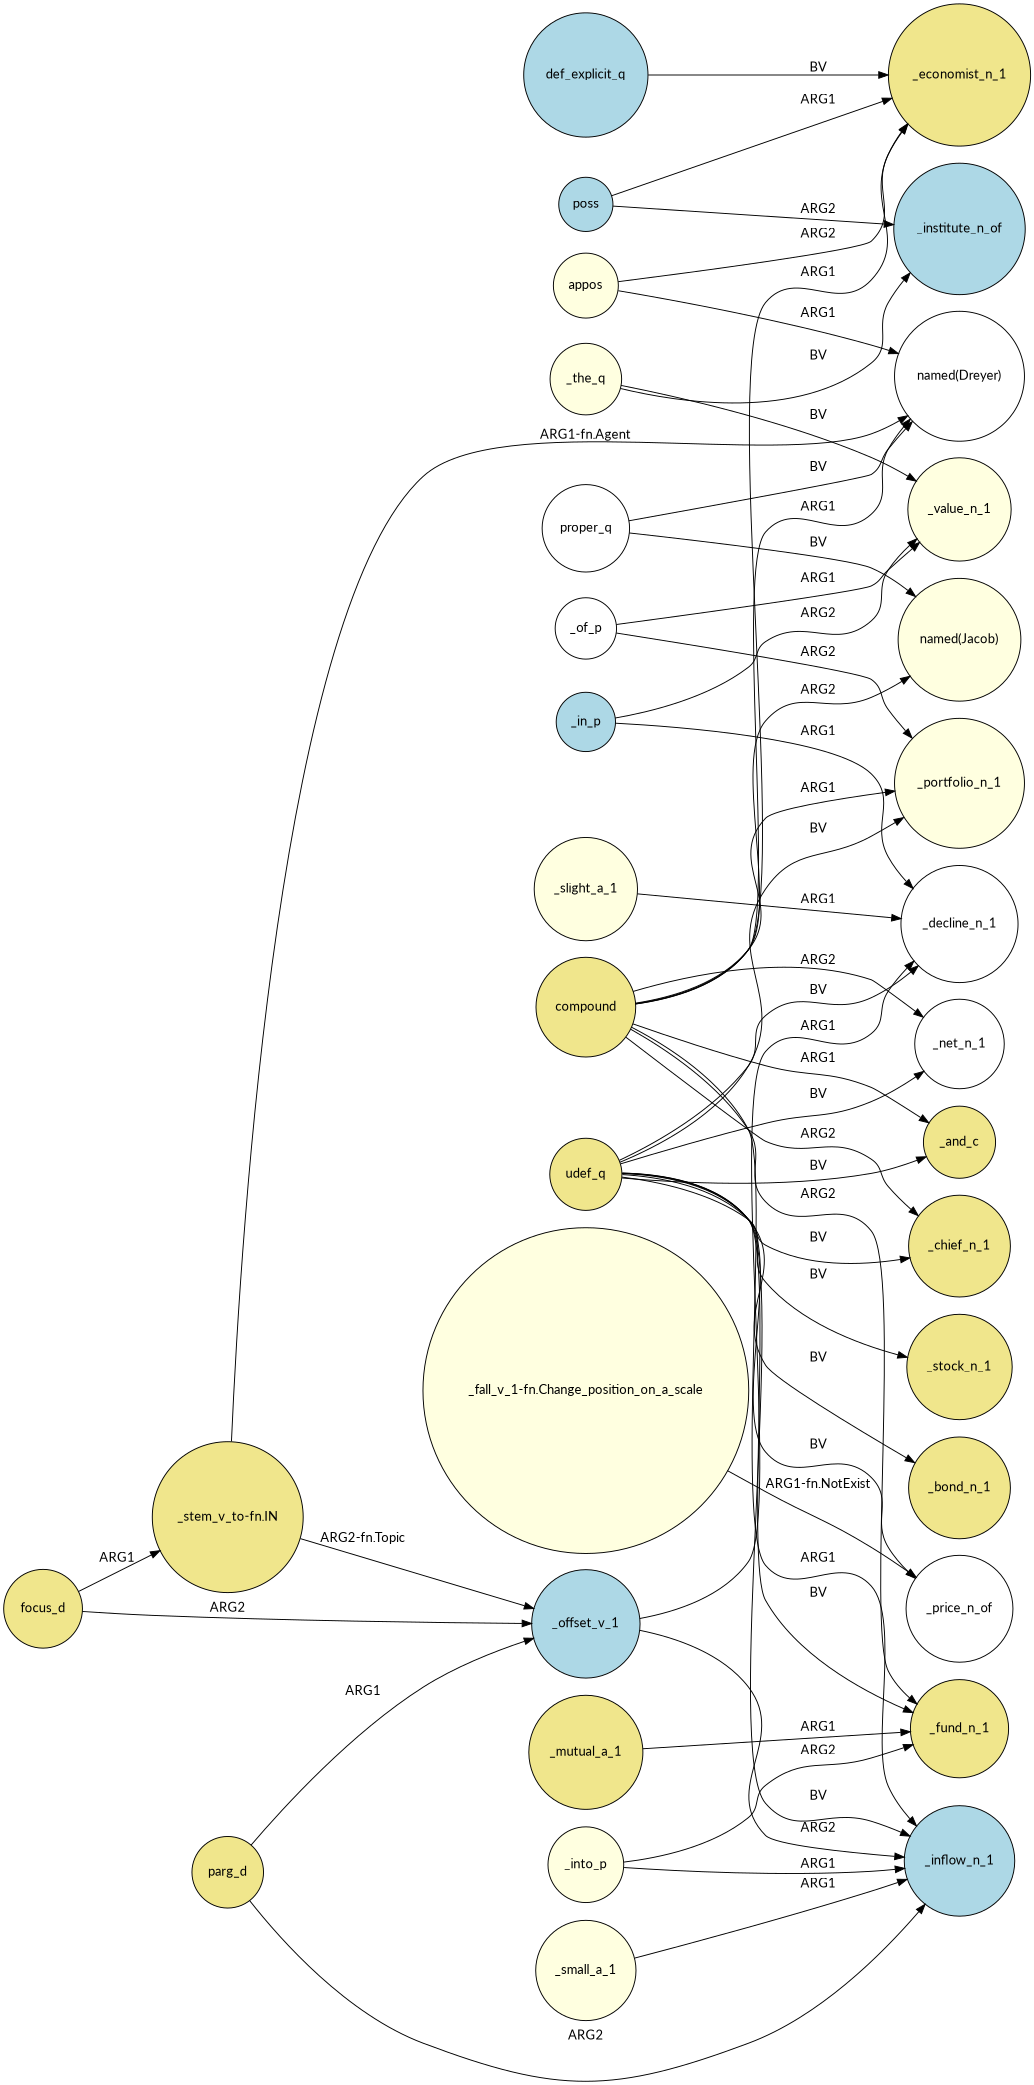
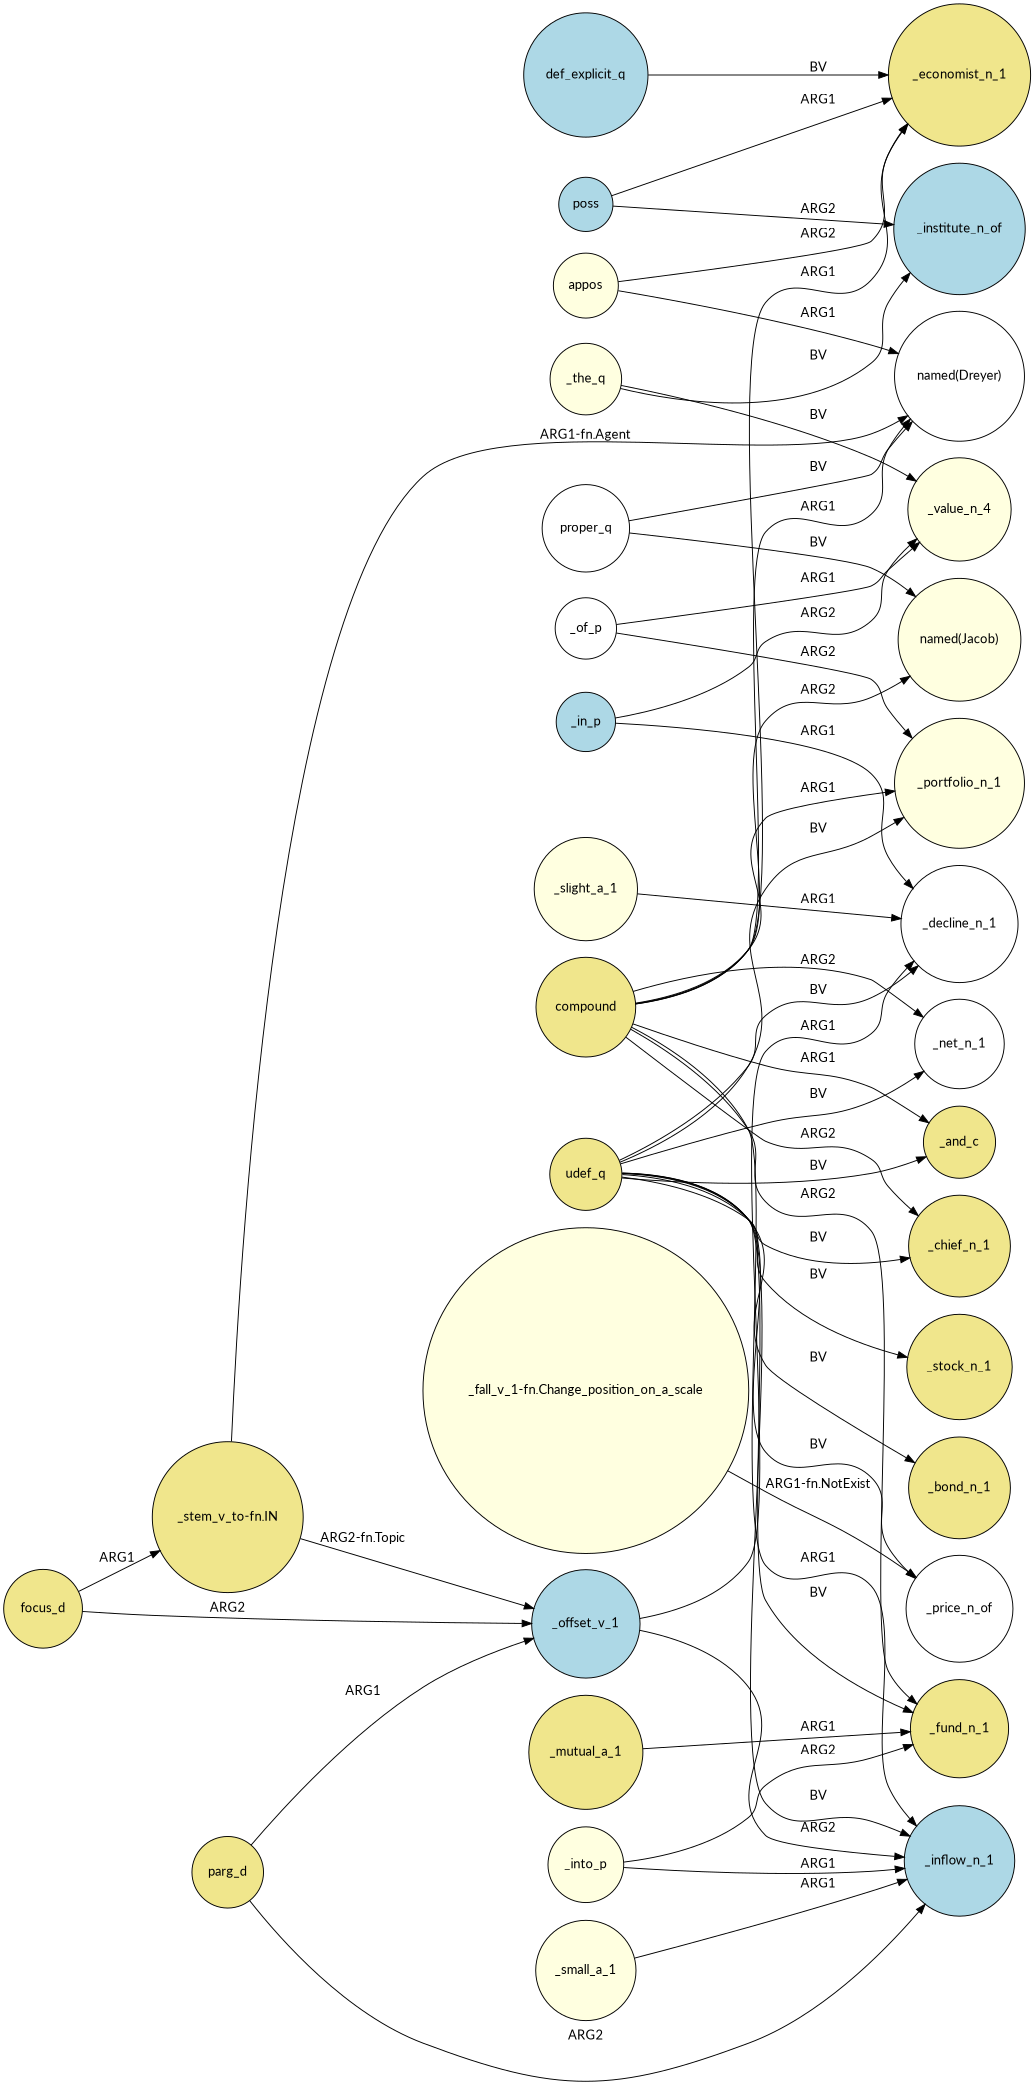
node "_value_n_1": label "_value_n_1" -> "_value_n_4"
